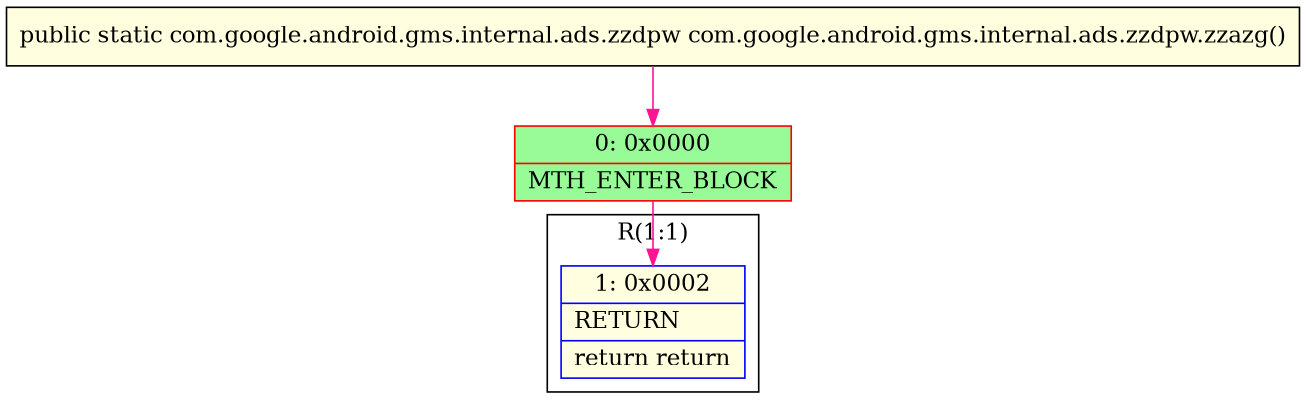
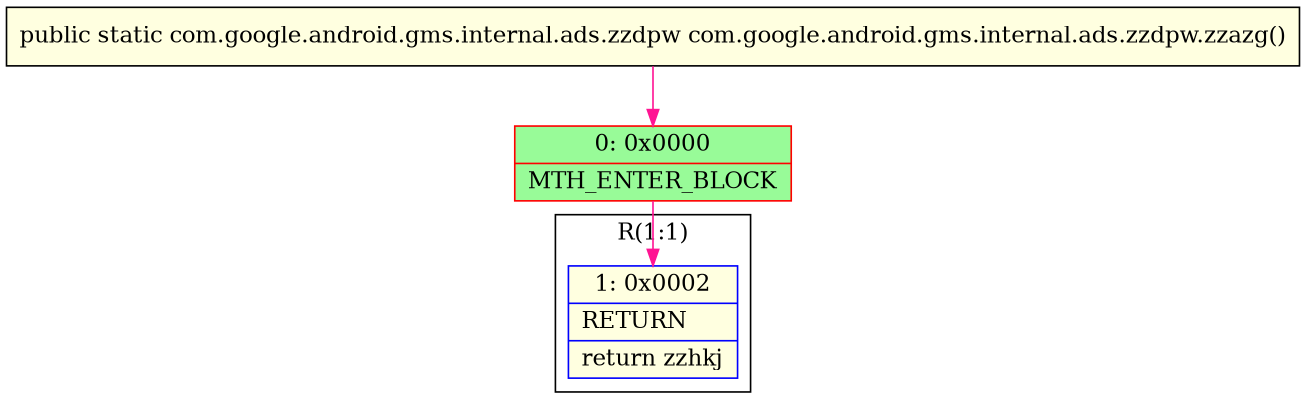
node "1: 0x0002": text "return return" -> "return zzhkj"
